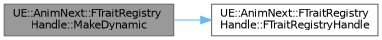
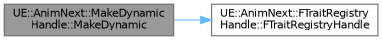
node "UE::AnimNext::FTraitRegistry Handle::MakeDynamic": label "UE::AnimNext::FTraitRegistry Handle::MakeDynamic" -> "UE::AnimNext::MakeDynamic Handle::MakeDynamic"
